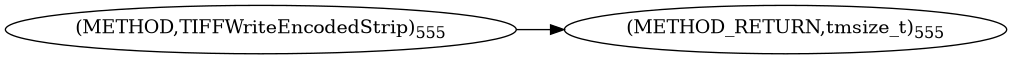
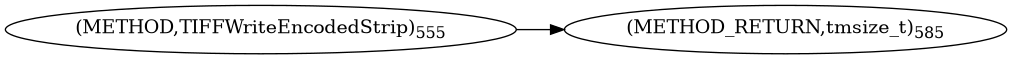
node "(METHOD_RETURN,tmsize_t)": text "555" -> "585"
